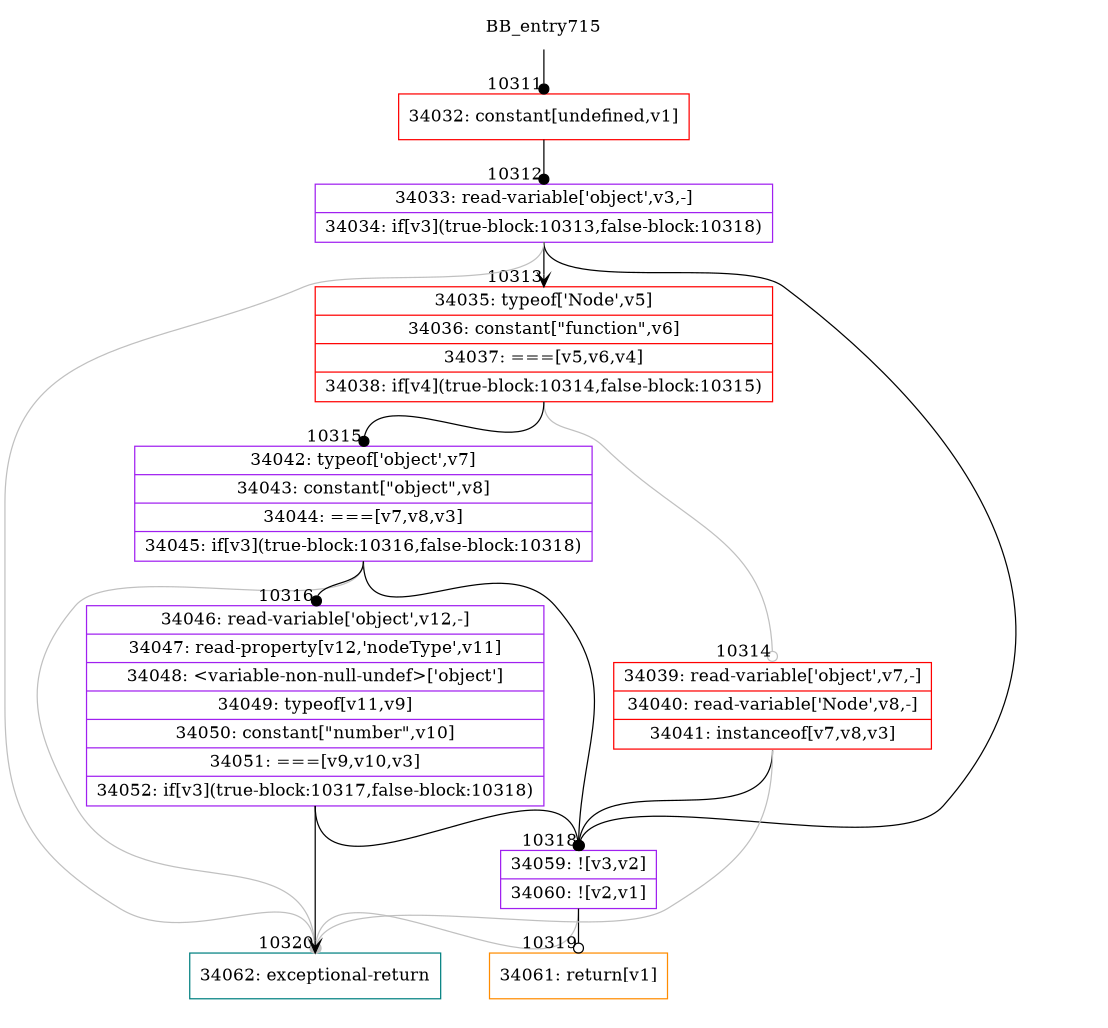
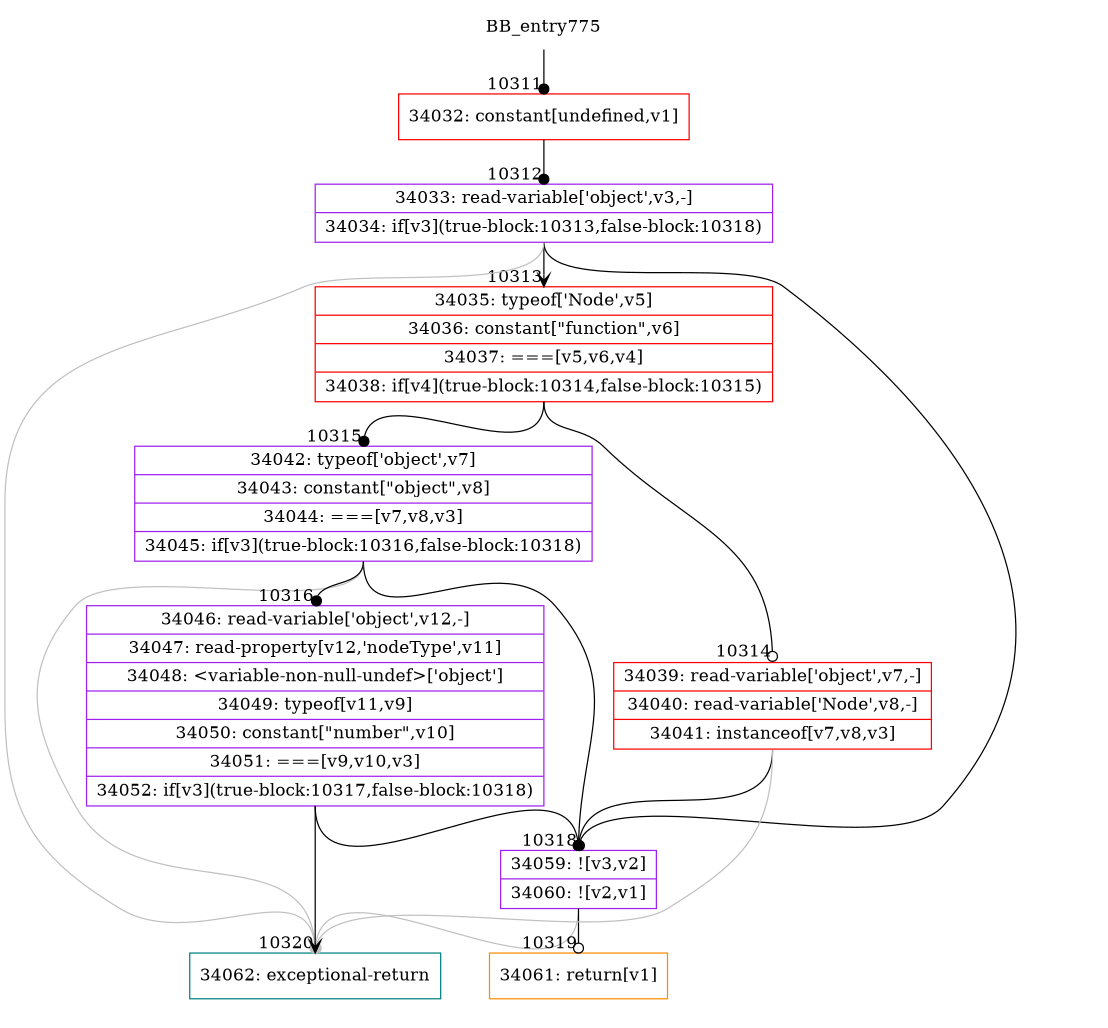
node "BB_entry715": label "BB_entry715" -> "BB_entry775"
edge "34035: typeof['Node',v5]" -> "34039: read-variable['object',v7,-]": color gray -> black
